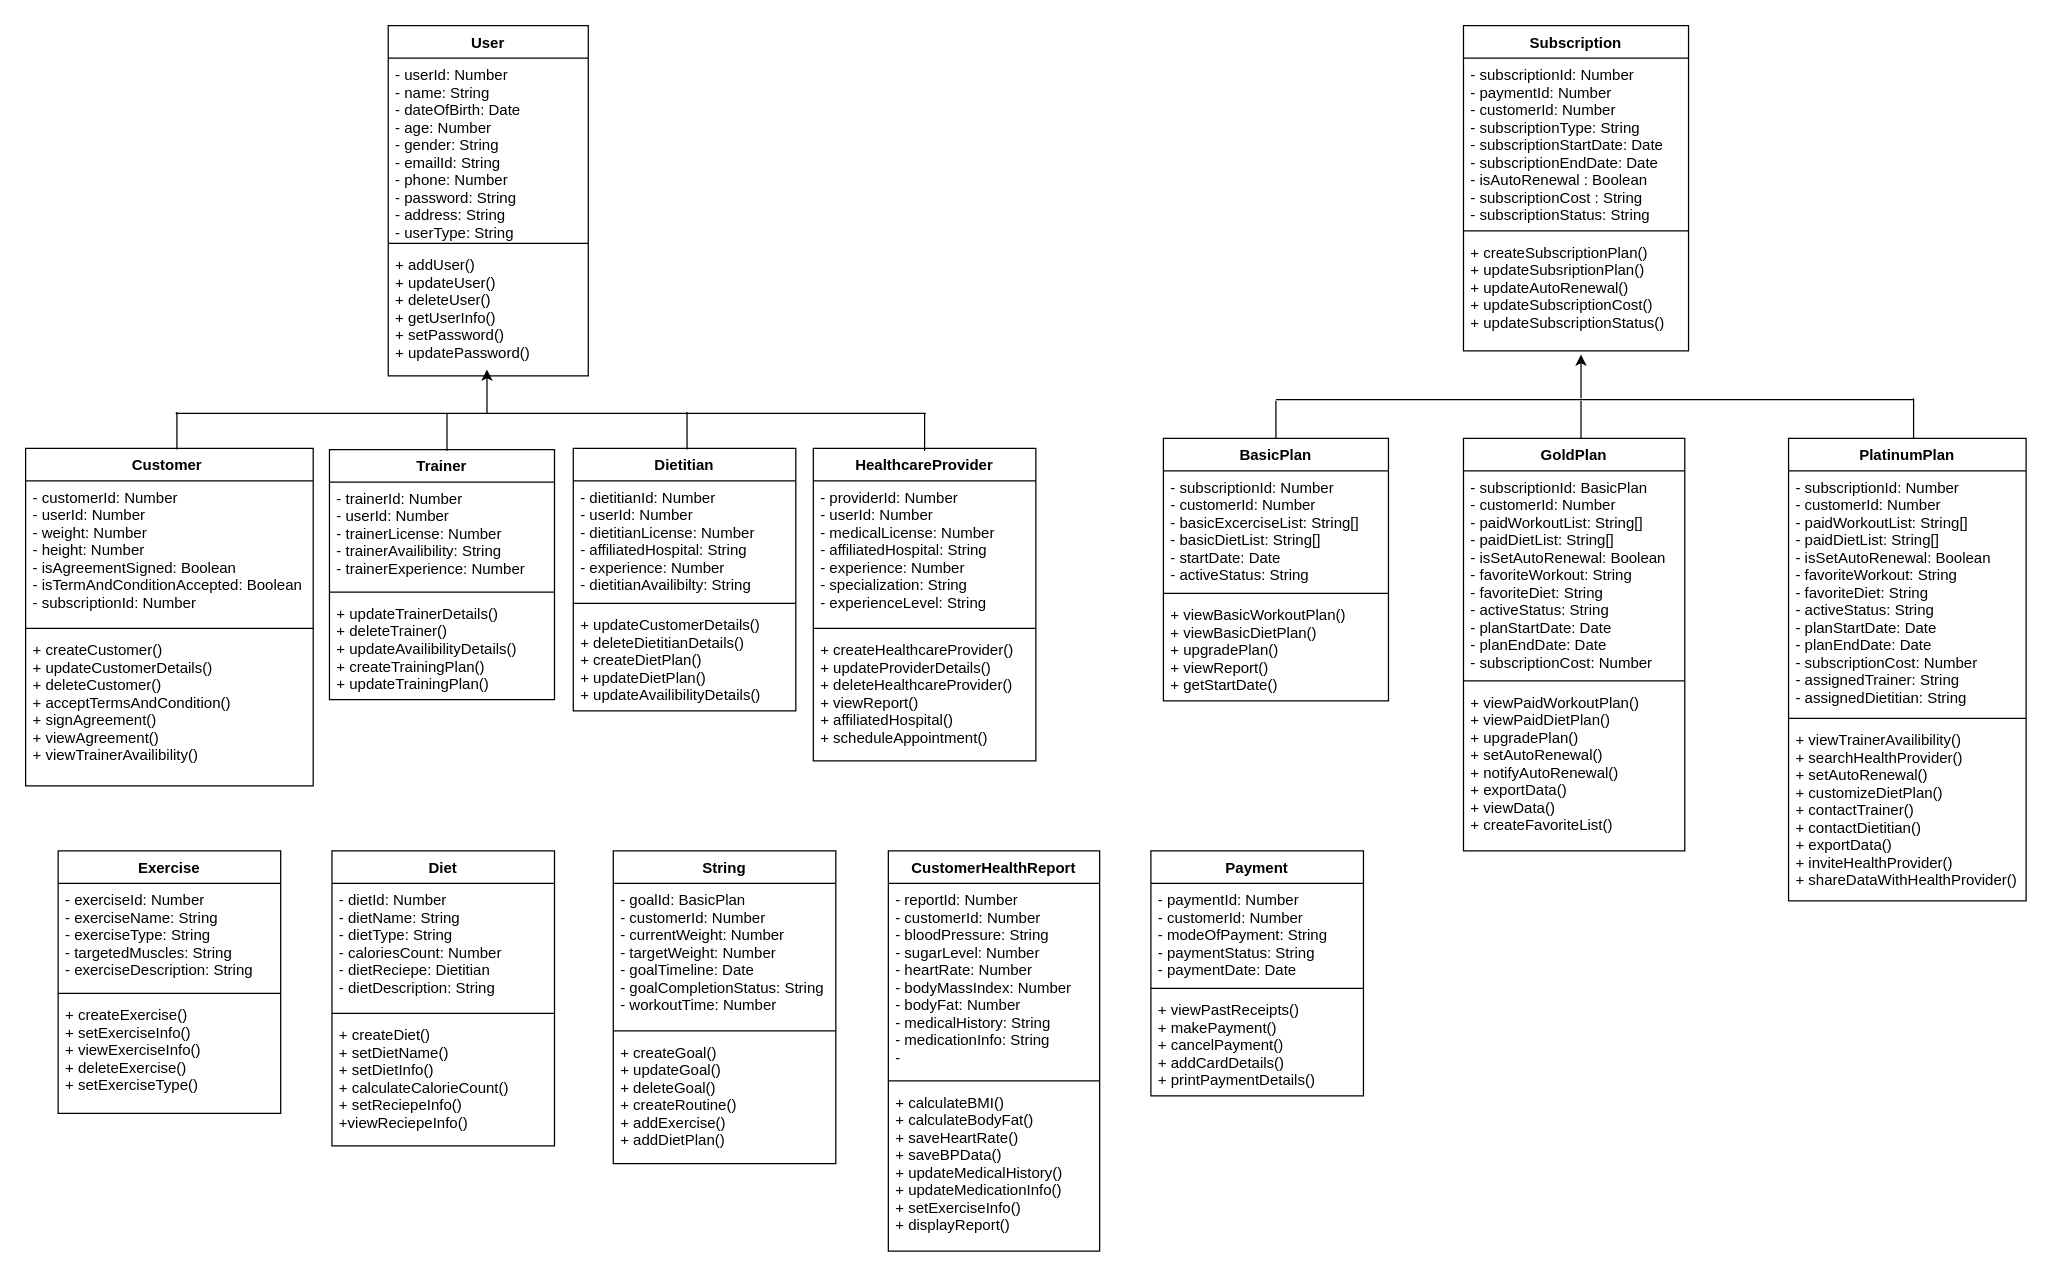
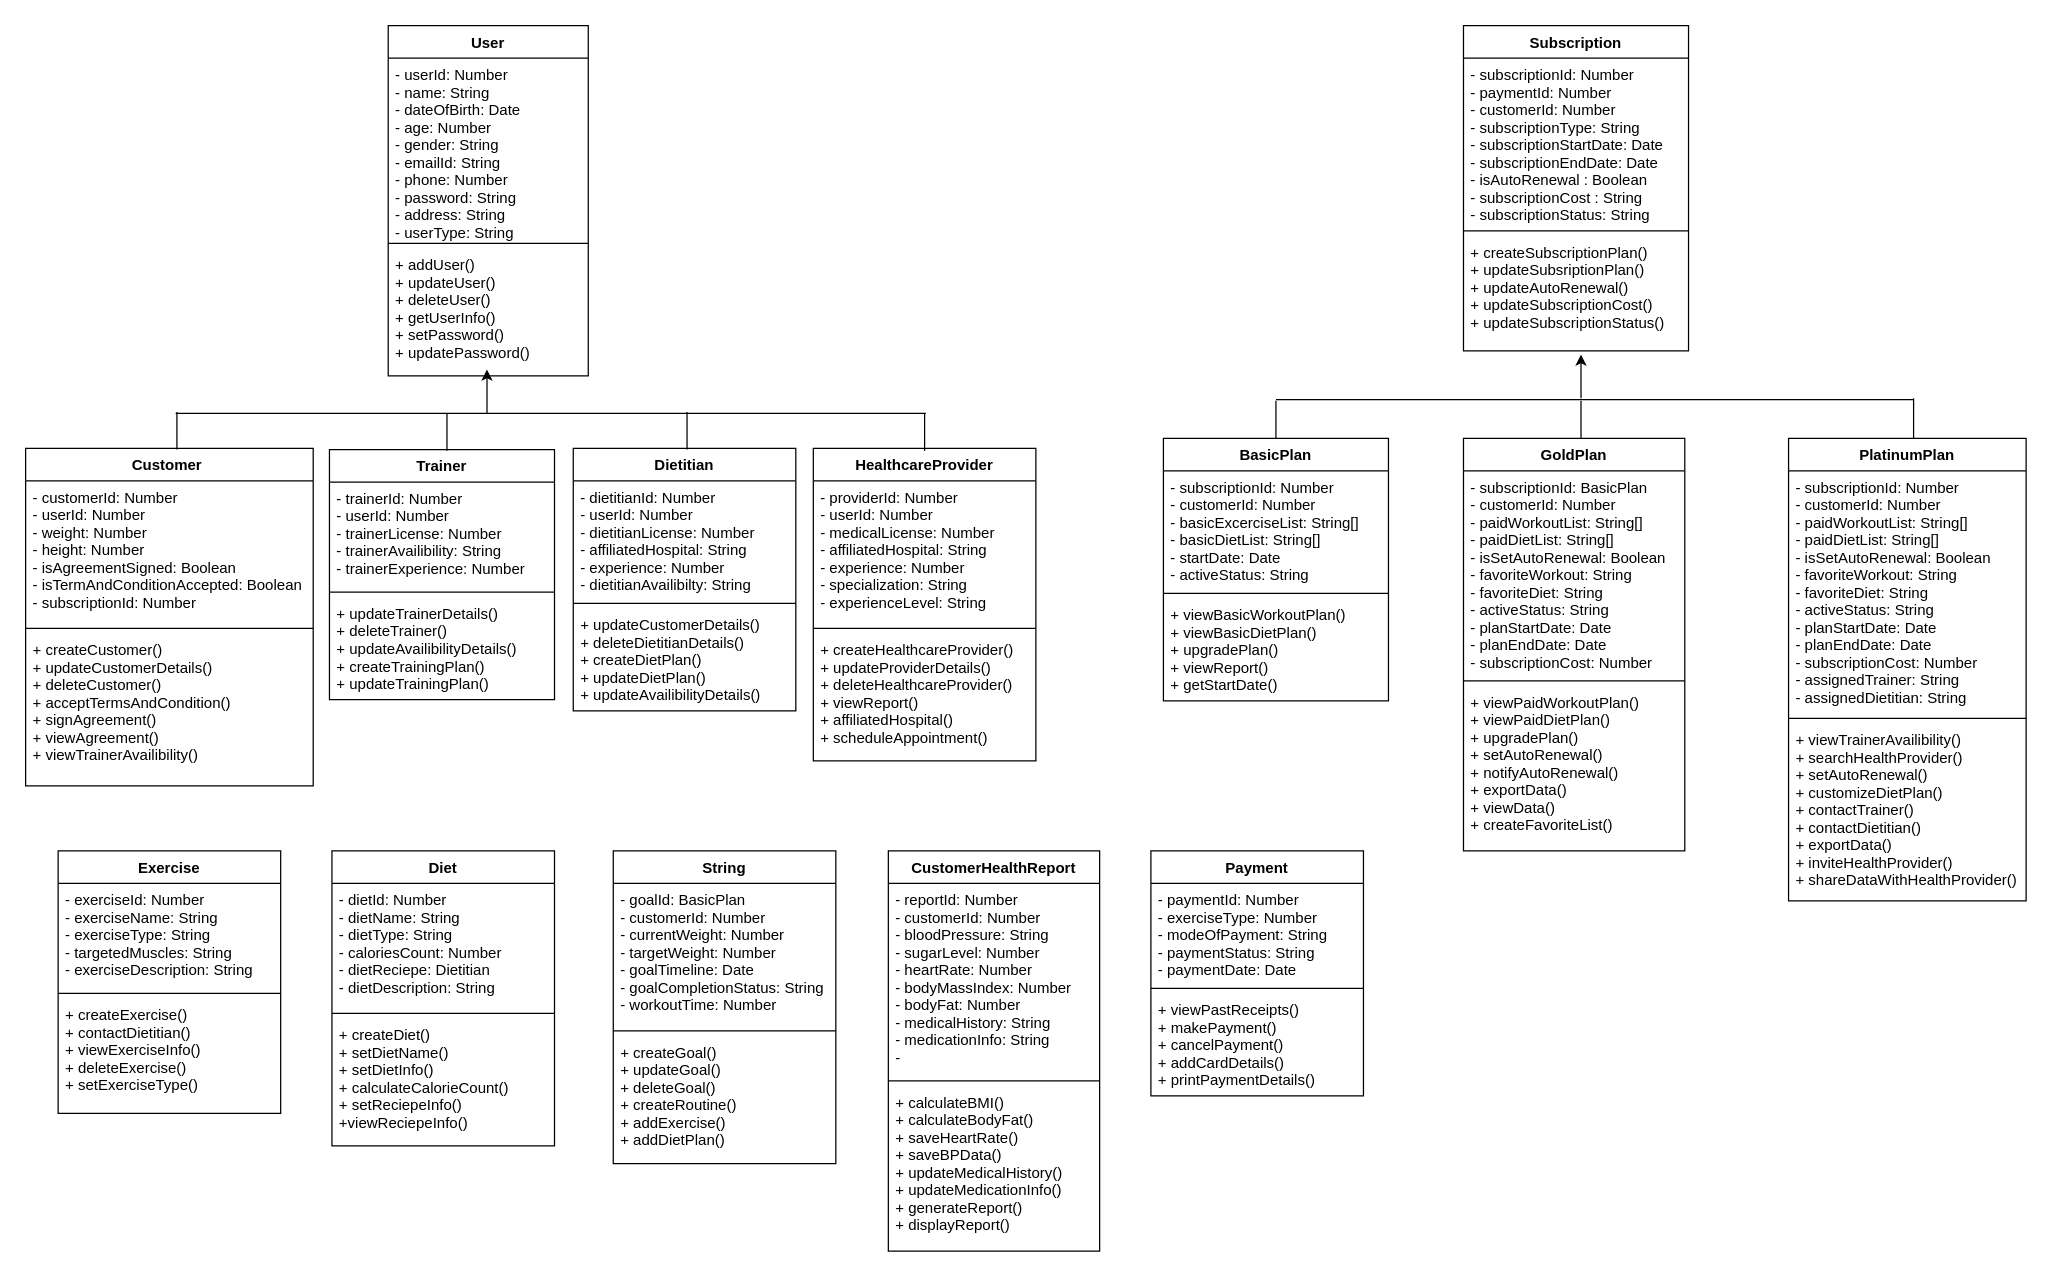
node "- paymentId: Number - customerId: Number - modeOfPayment: String - paymentStatus: String - paymentDate: Date": label "- paymentId: Number - customerId: Number - modeOfPayment: String - paymentStatus: String - paymentDate: Date" -> "- paymentId: Number - exerciseType: Number - modeOfPayment: String - paymentStatus: String - paymentDate: Date"
node "+ createExercise() + setExerciseInfo() + viewExerciseInfo() + deleteExercise() + setExerciseType()": label "+ createExercise() + setExerciseInfo() + viewExerciseInfo() + deleteExercise() + setExerciseType()" -> "+ createExercise() + contactDietitian() + viewExerciseInfo() + deleteExercise() + setExerciseType()"
node "+ calculateBMI() + calculateBodyFat() + saveHeartRate() + saveBPData() + updateMedicalHistory() + updateMedicationInfo() + setExerciseInfo() + displayReport()": label "+ calculateBMI() + calculateBodyFat() + saveHeartRate() + saveBPData() + updateMedicalHistory() + updateMedicationInfo() + setExerciseInfo() + displayReport()" -> "+ calculateBMI() + calculateBodyFat() + saveHeartRate() + saveBPData() + updateMedicalHistory() + updateMedicationInfo() + generateReport() + displayReport()"
